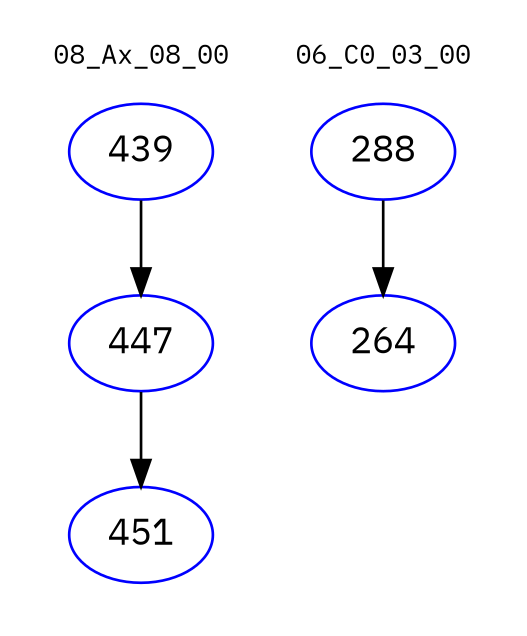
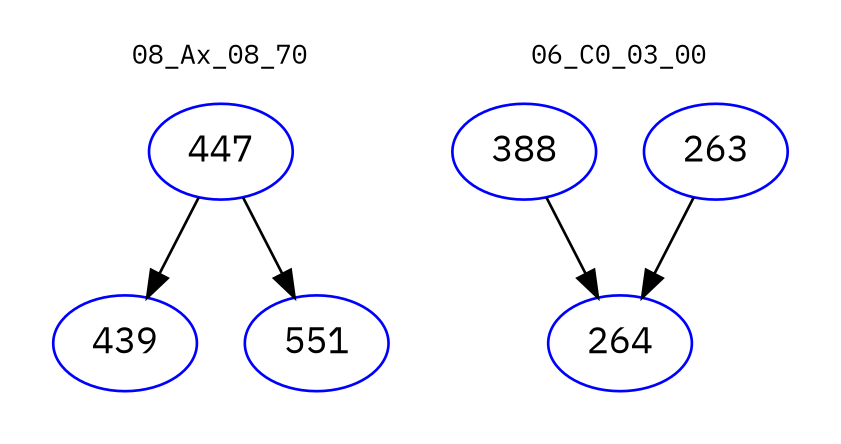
cluster "08_Ax_08_00": label "08_Ax_08_00" -> "08_Ax_08_70"
node "288": label "288" -> "388"
node "263": added
edge "439" -> "447": reversed
node "451": label "451" -> "551"
